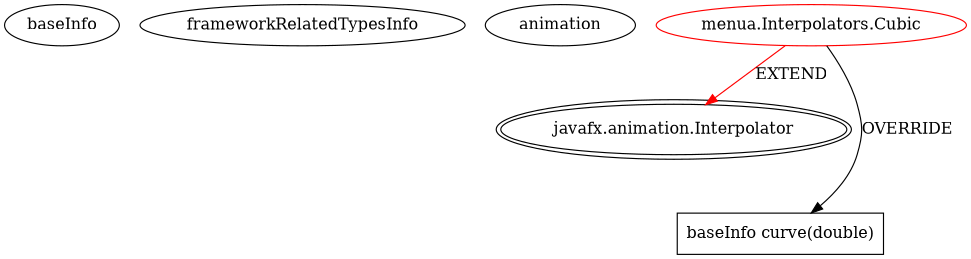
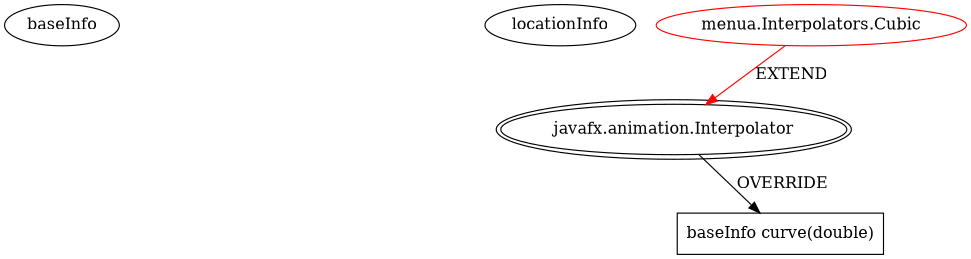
node "frameworkRelatedTypesInfo": removed
node "animation": label "animation" -> "locationInfo"
edge "menua.Interpolators.Cubic" -> "baseInfo curve(double)": now "javafx.animation.Interpolator" -> "baseInfo curve(double)"
